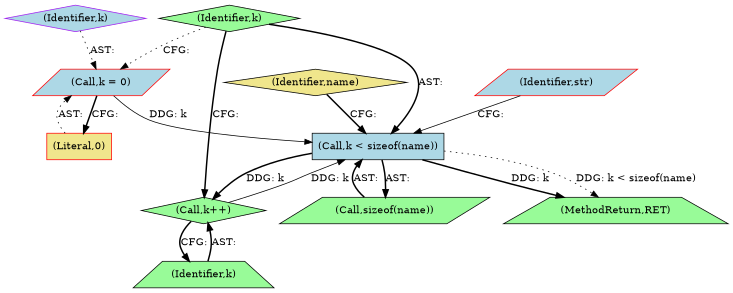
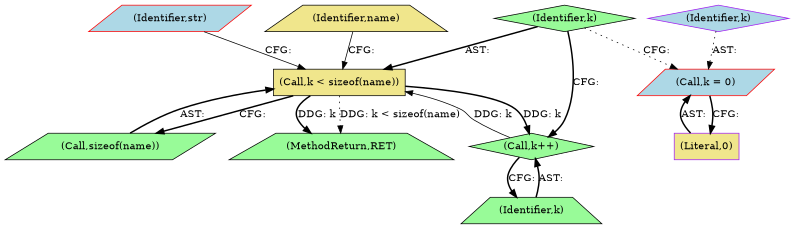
node "(Identifier,name)": shape diamond -> trapezium
edge "(Identifier,name)" -> "(Call,k < sizeof(name))": style bold -> solid
edge "(Literal,0)" -> "(Call,k = 0)": style dotted -> bold
edge "(Call,k = 0)" -> "(Call,k < sizeof(name))": removed, label "DDG: k"
node "(Literal,0)": color red -> purple
node "(Call,k < sizeof(name))": fillcolor lightblue -> khaki
edge "(Call,k < sizeof(name))" -> "(Call,sizeof(name))": label "AST: " -> "CFG: "
